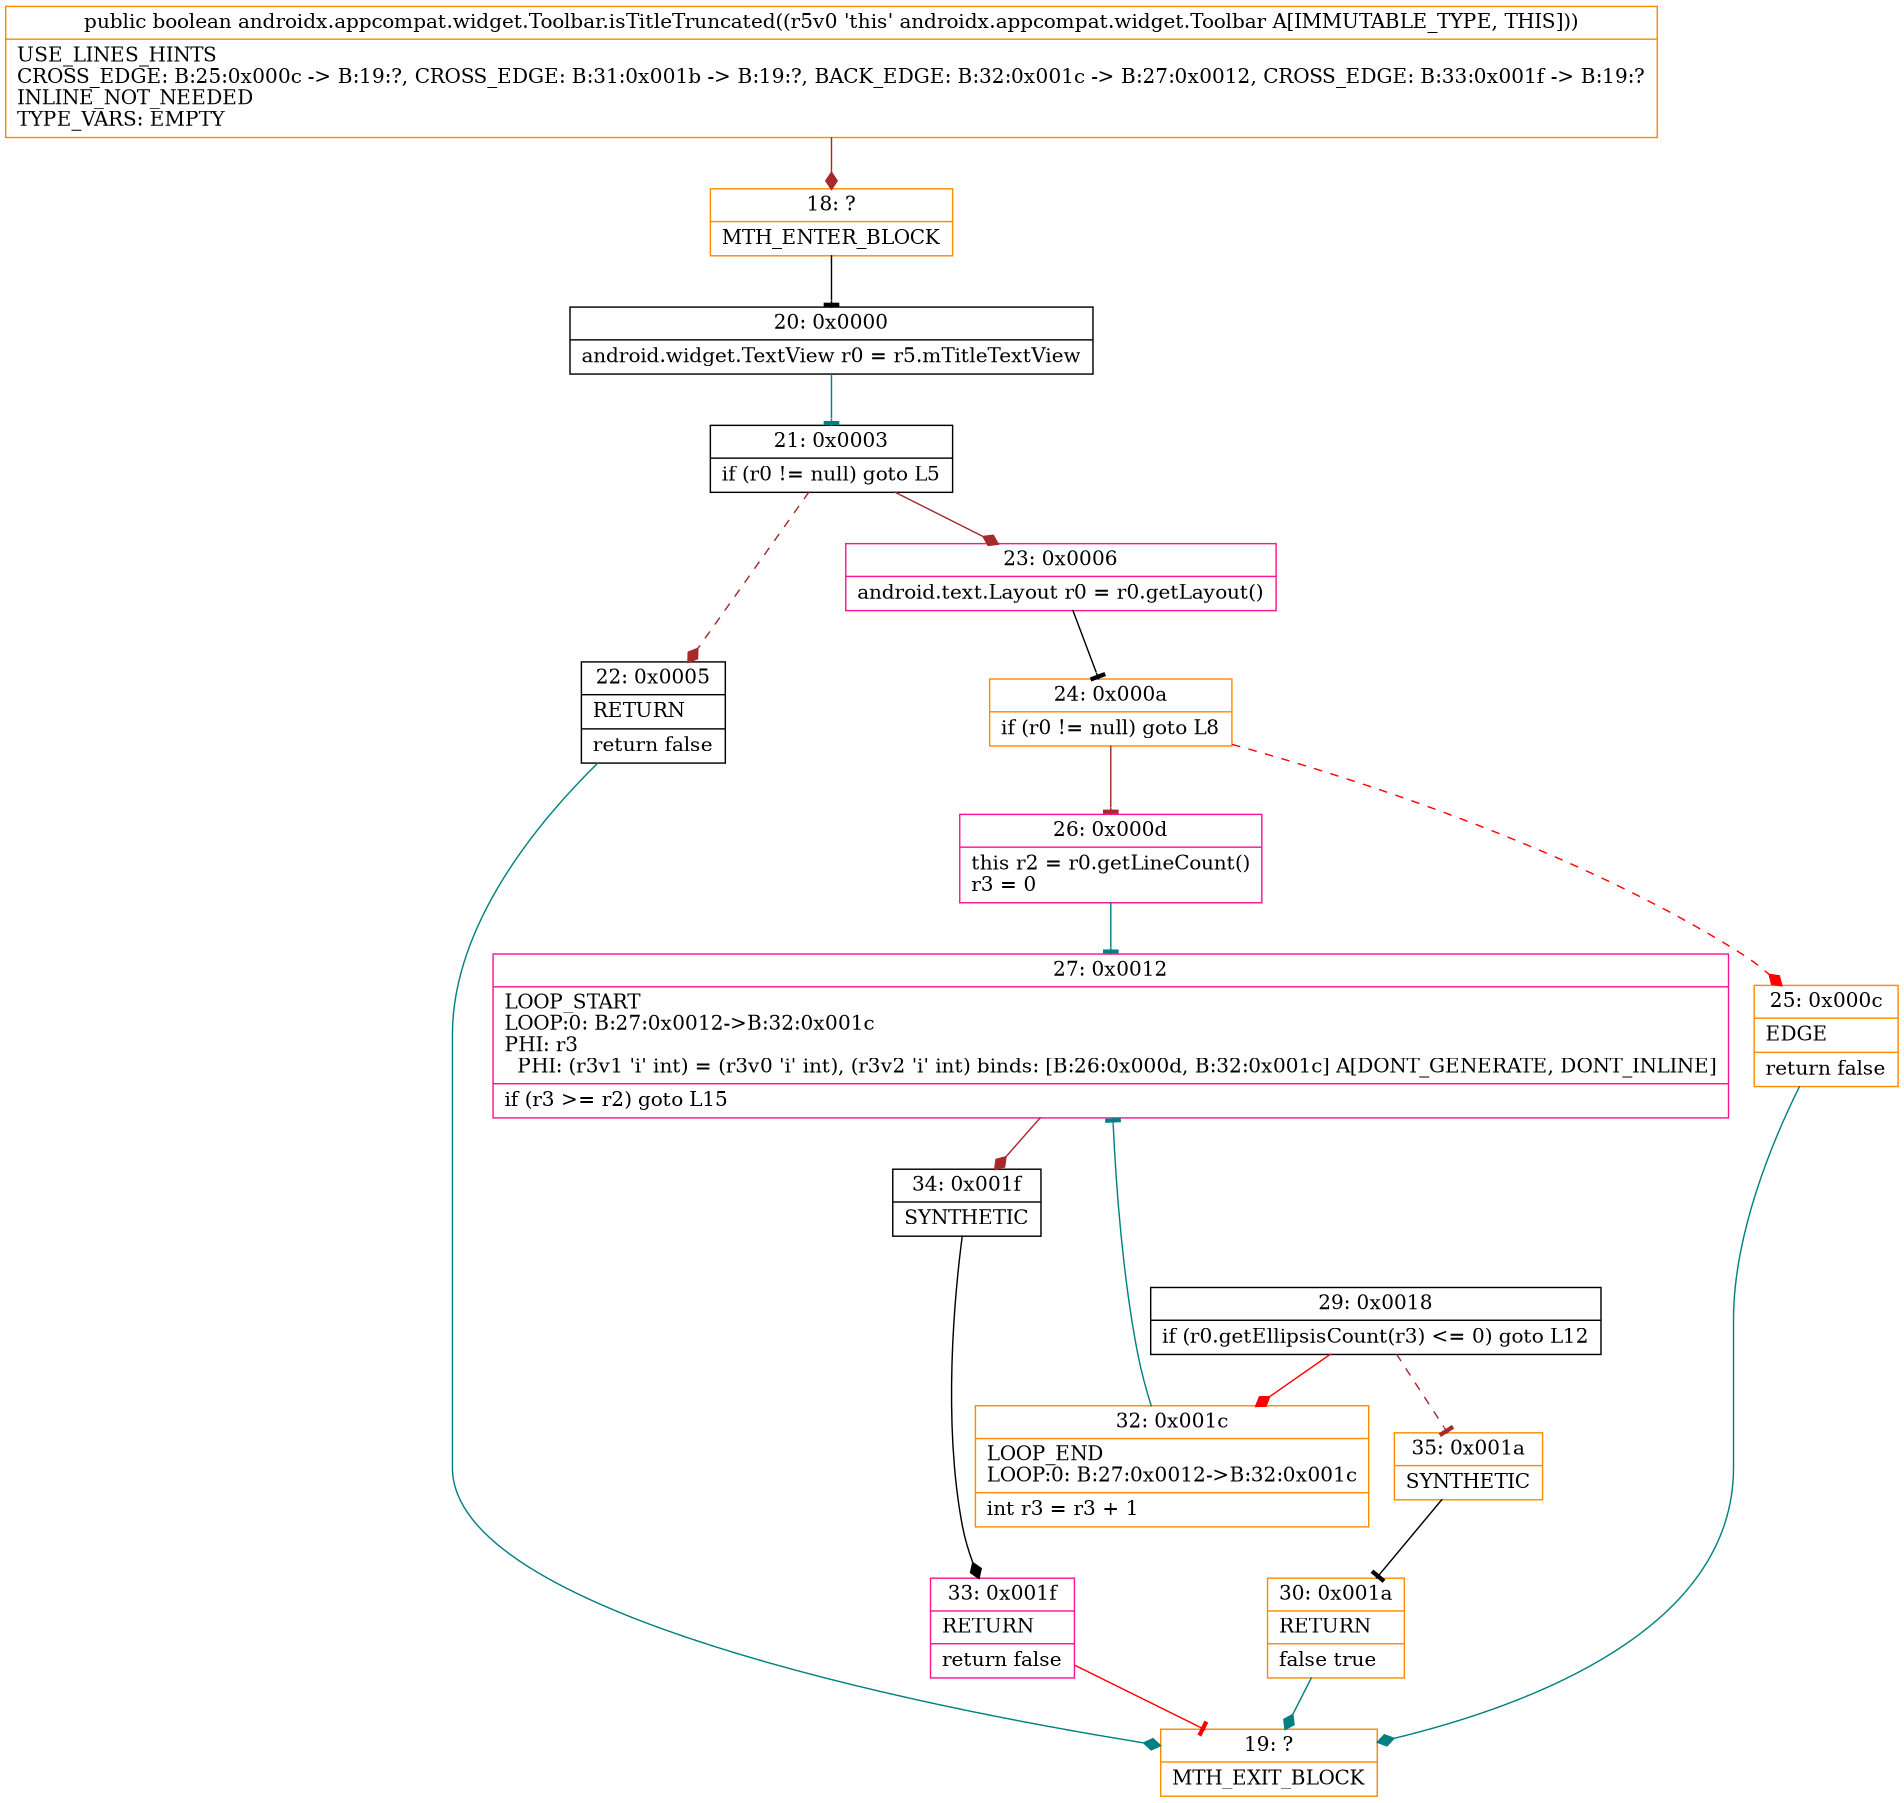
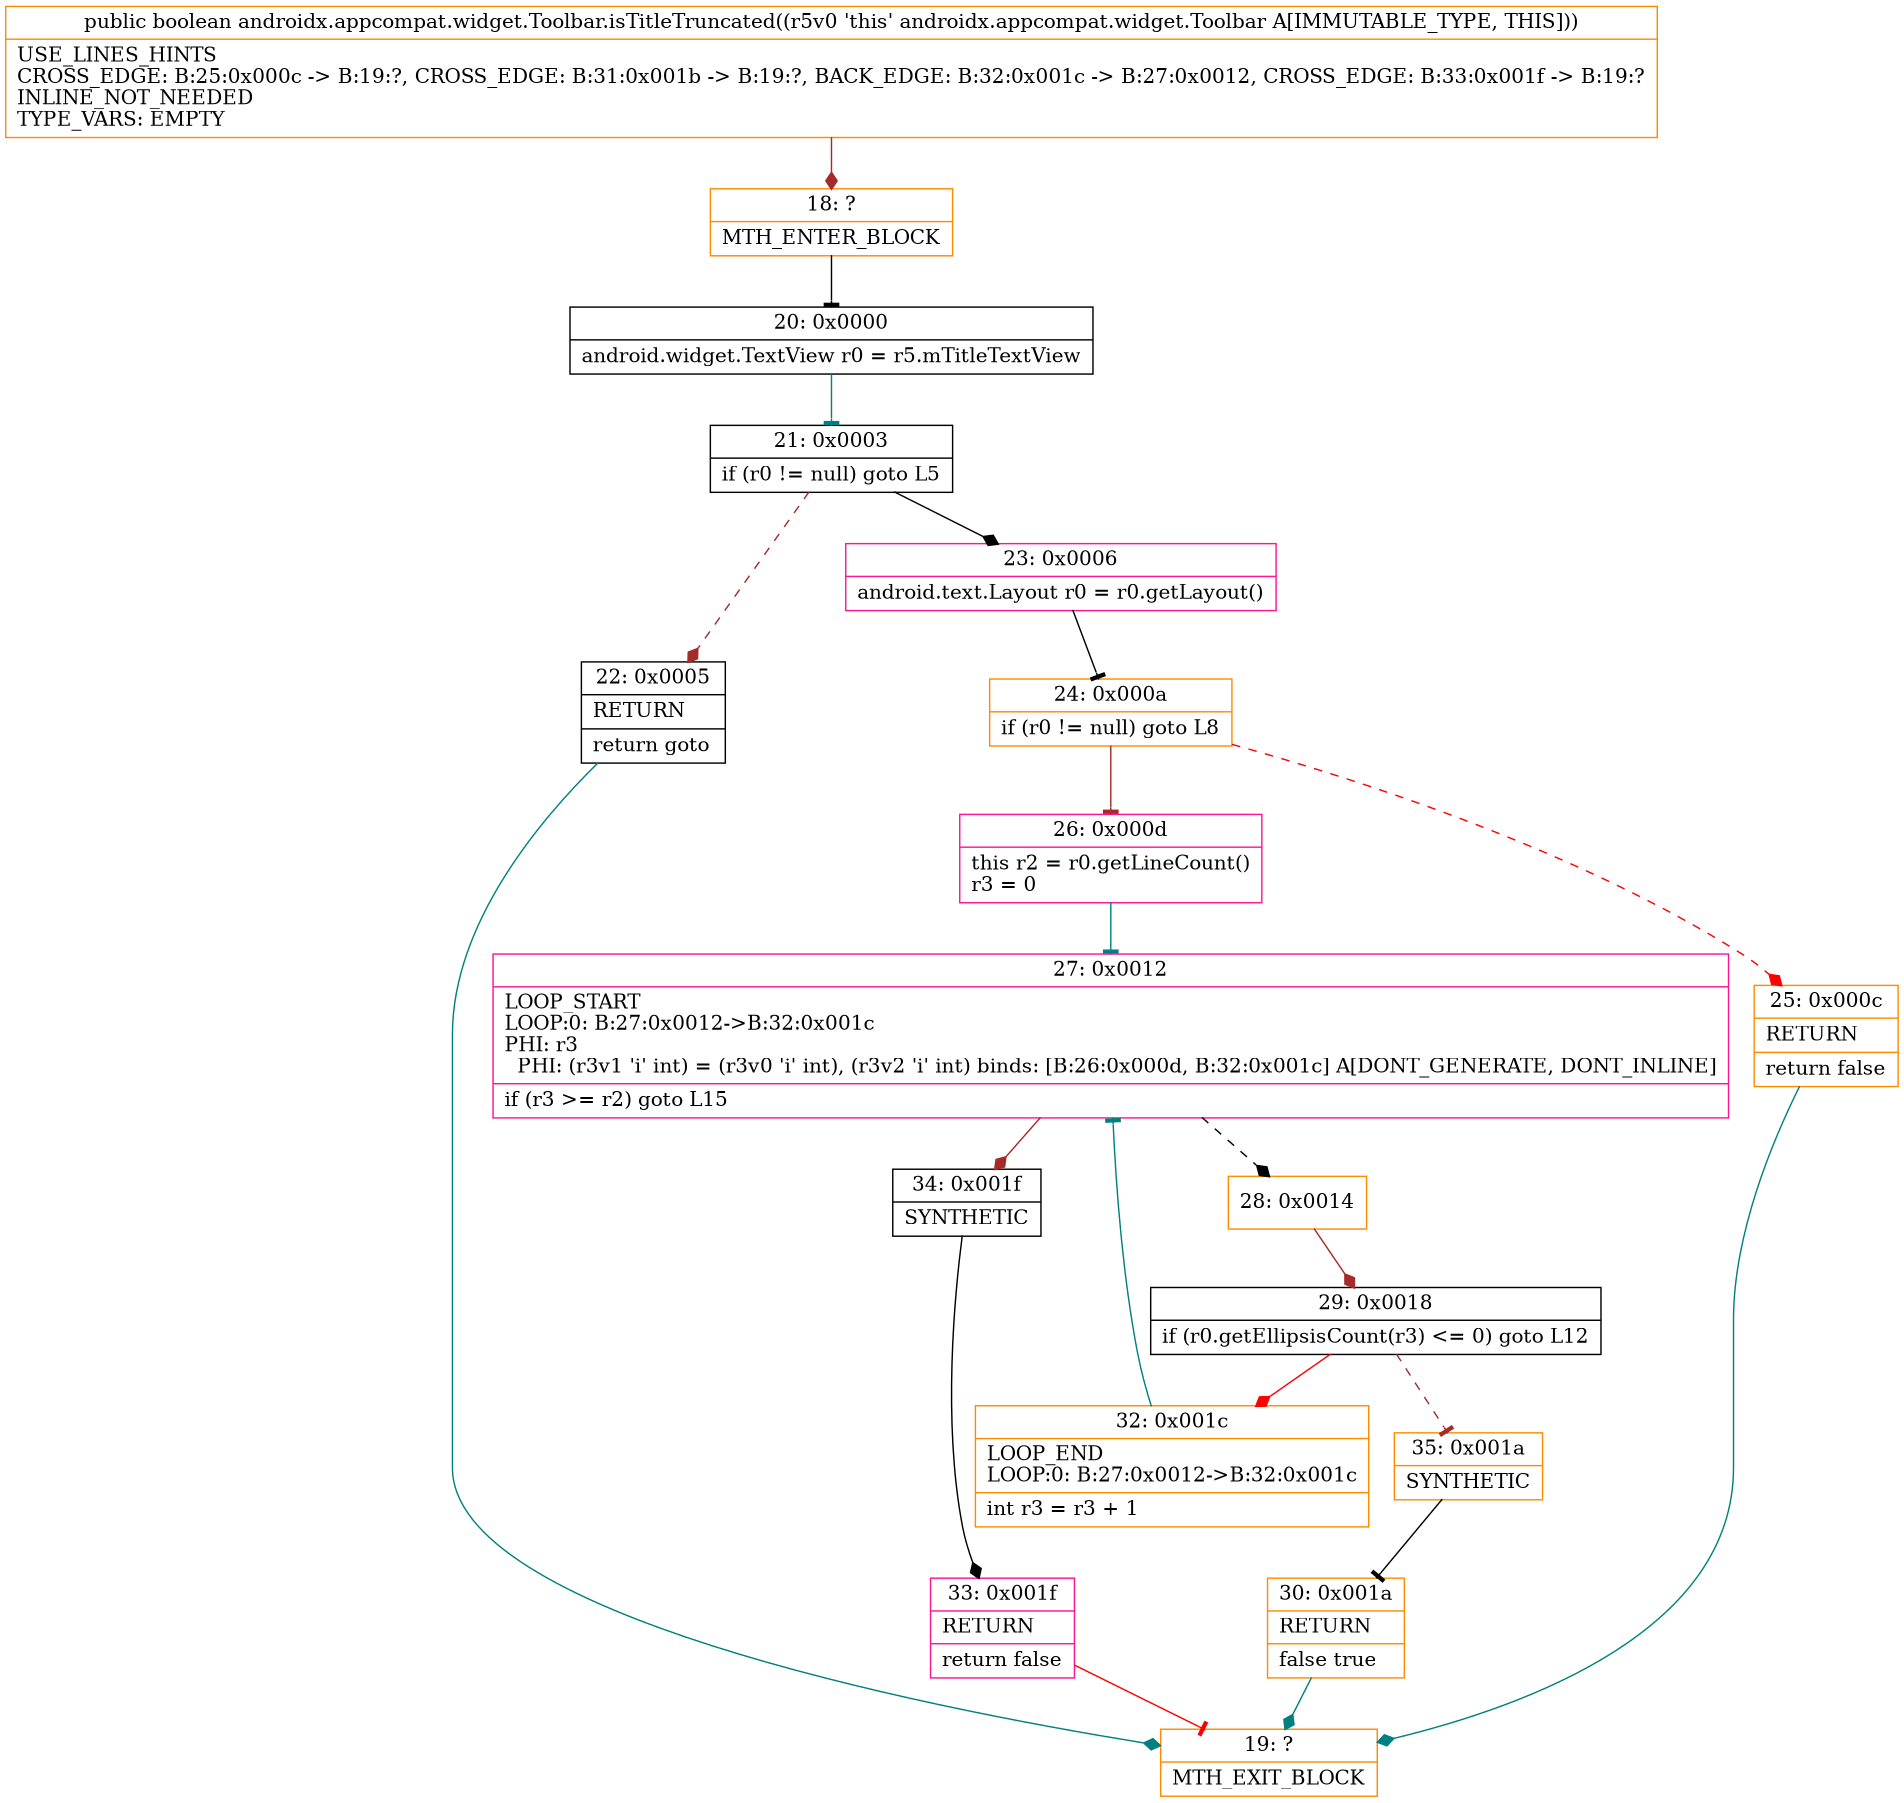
edge "21: 0x0003" -> "23: 0x0006": color brown -> black
node "22: 0x0005": text "return false" -> "return goto"
node "25: 0x000c": text "EDGE" -> "RETURN"
node "28: 0x0014": added
